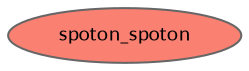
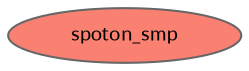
node "spoton_spoton": label "spoton_spoton" -> "spoton_smp"
